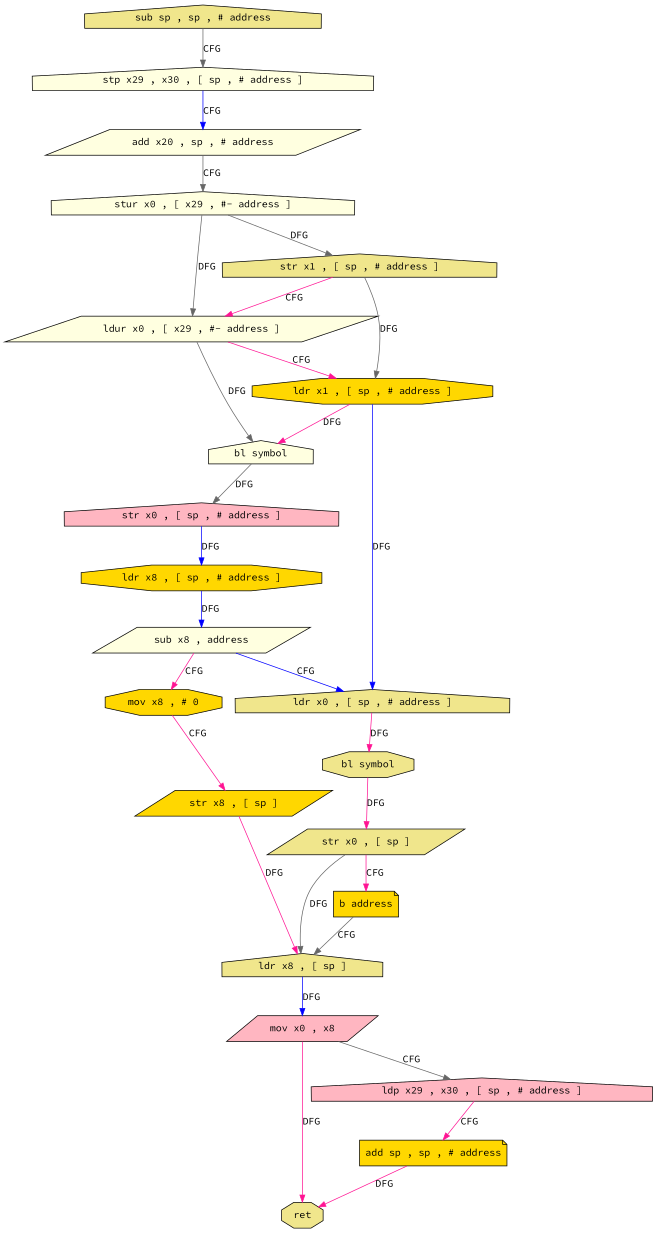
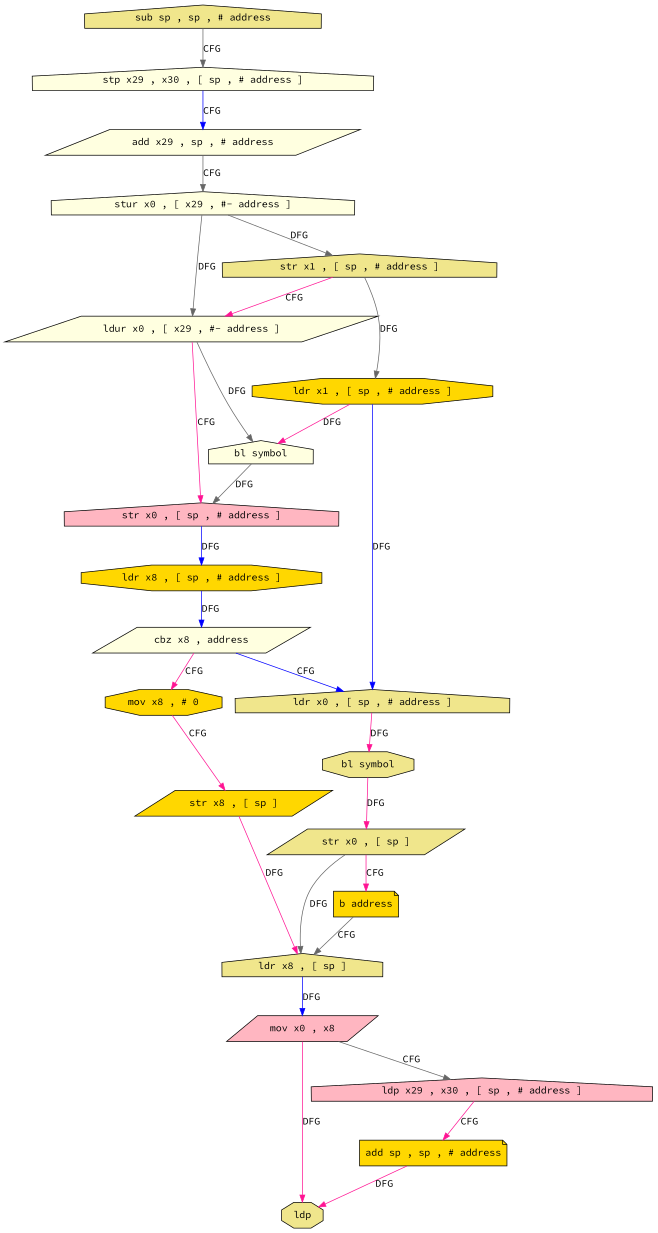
node "add x20 , sp , # address": label "add x20 , sp , # address" -> "add x29 , sp , # address"
edge "ldur x0 , [ x29 , #- address ]" -> "ldr x1 , [ sp , # address ]": now "ldur x0 , [ x29 , #- address ]" -> "str x0 , [ sp , # address ]"
node "sub x8 , address": label "sub x8 , address" -> "cbz x8 , address"
node "ret": label "ret" -> "ldp"
